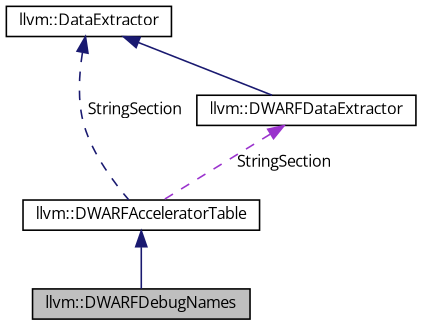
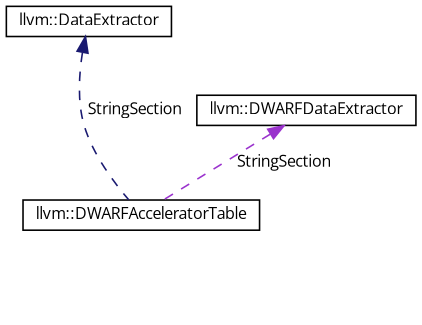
edge "llvm::DWARFDataExtractor" -> "llvm::DataExtractor": removed
node "llvm::DWARFDebugNames": removed
